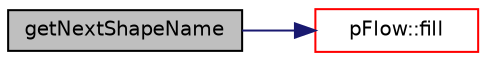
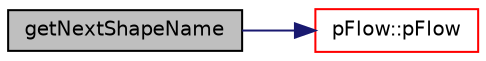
node "pFlow::fill": label "pFlow::fill" -> "pFlow::pFlow"
